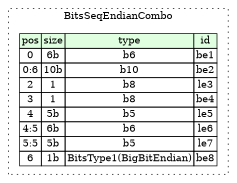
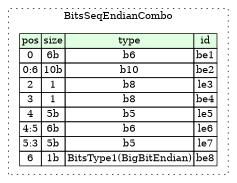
node "pos": text "5:5" -> "5:3"
